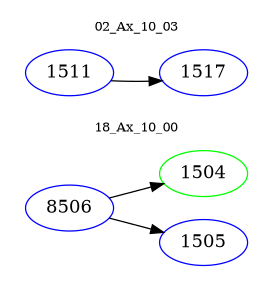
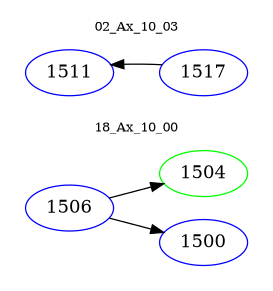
edge "1511" -> "1517": reversed
node "8506": label "8506" -> "1506"
node "1505": label "1505" -> "1500"
